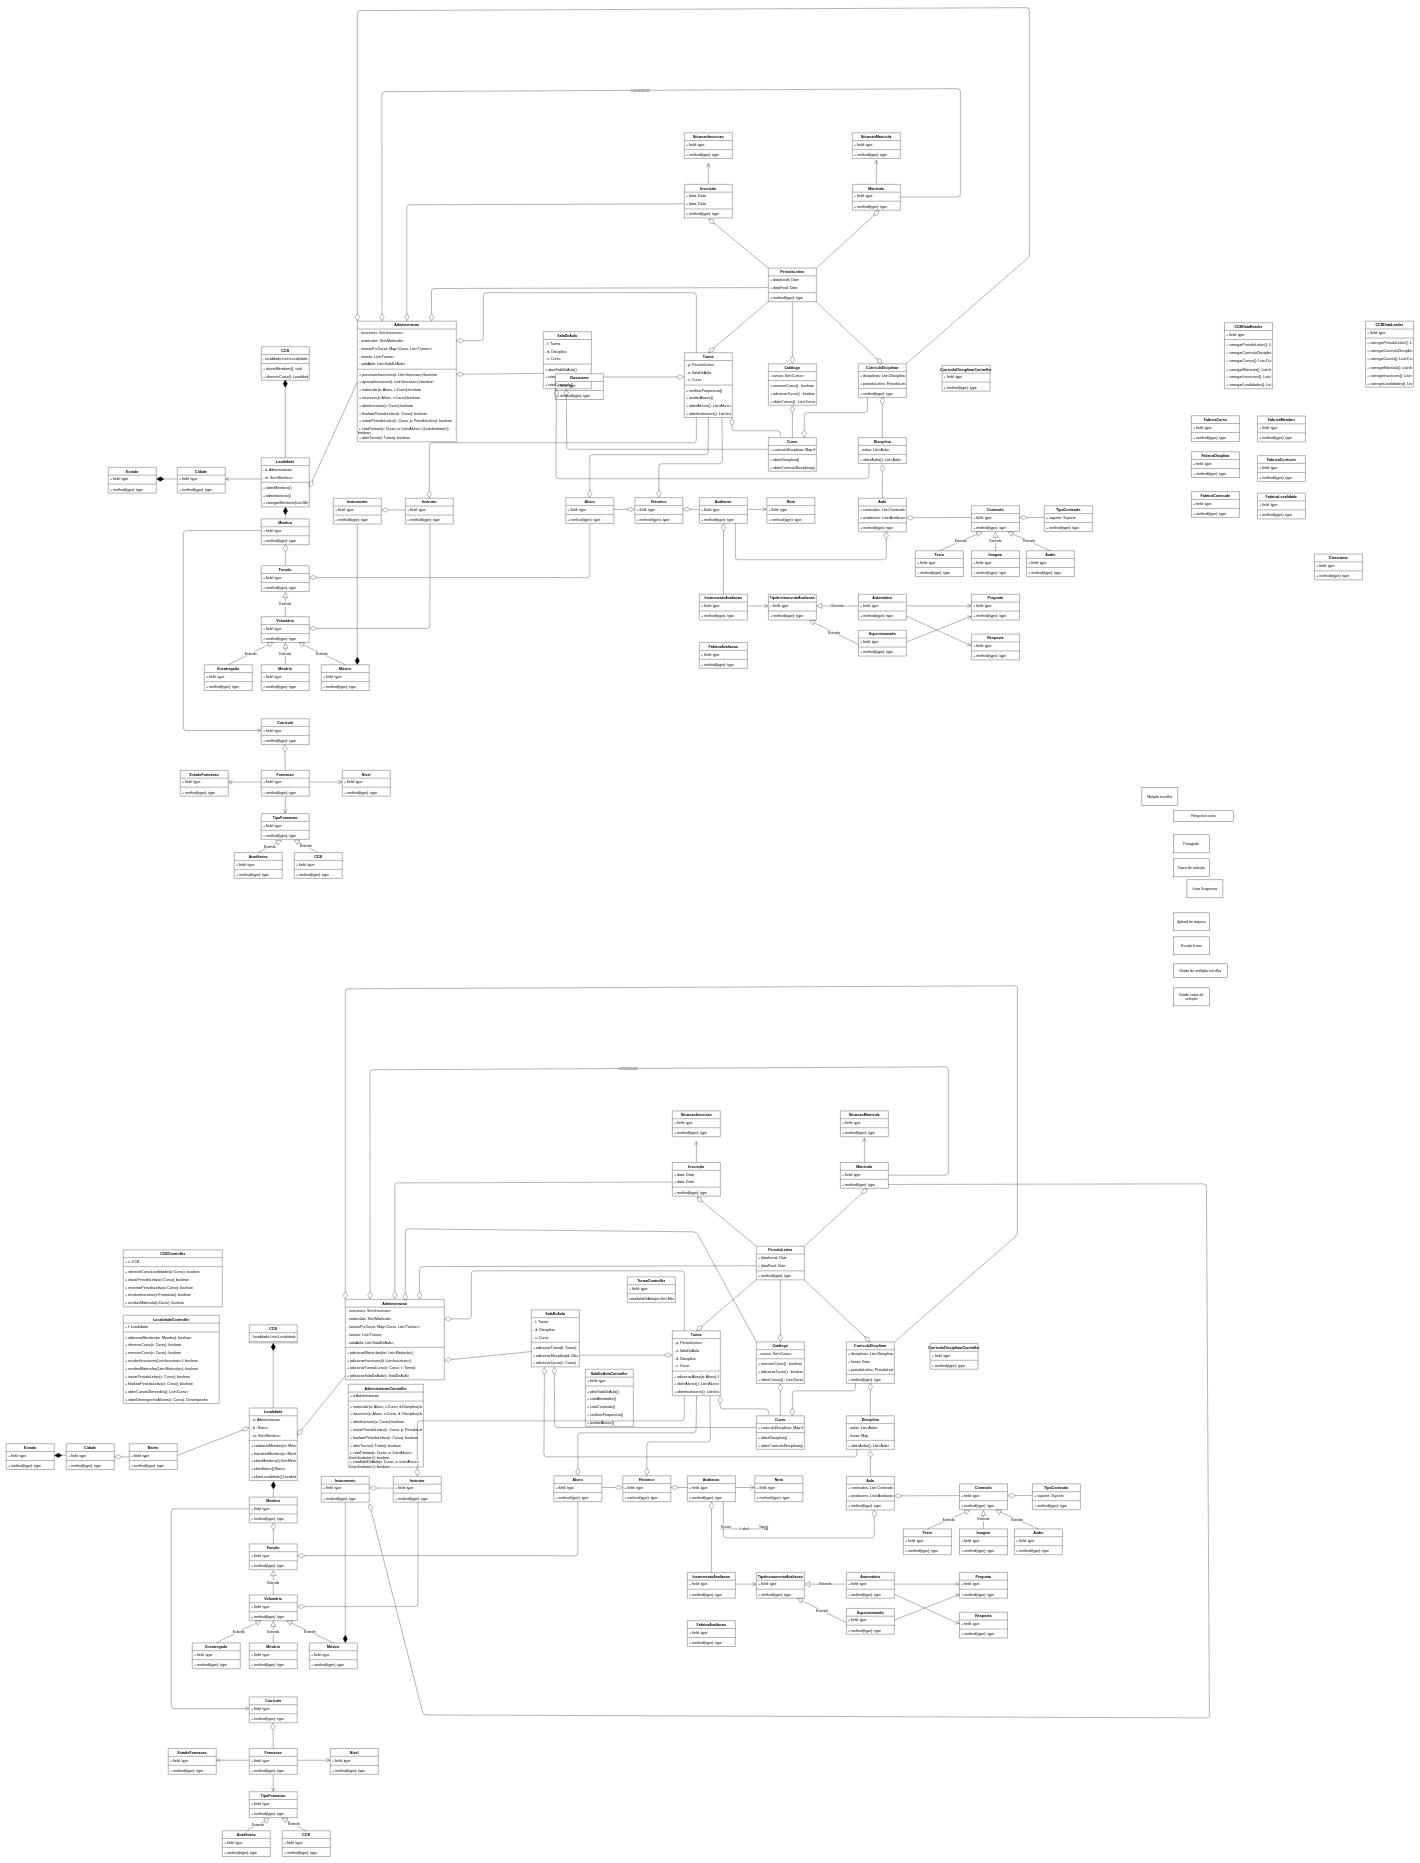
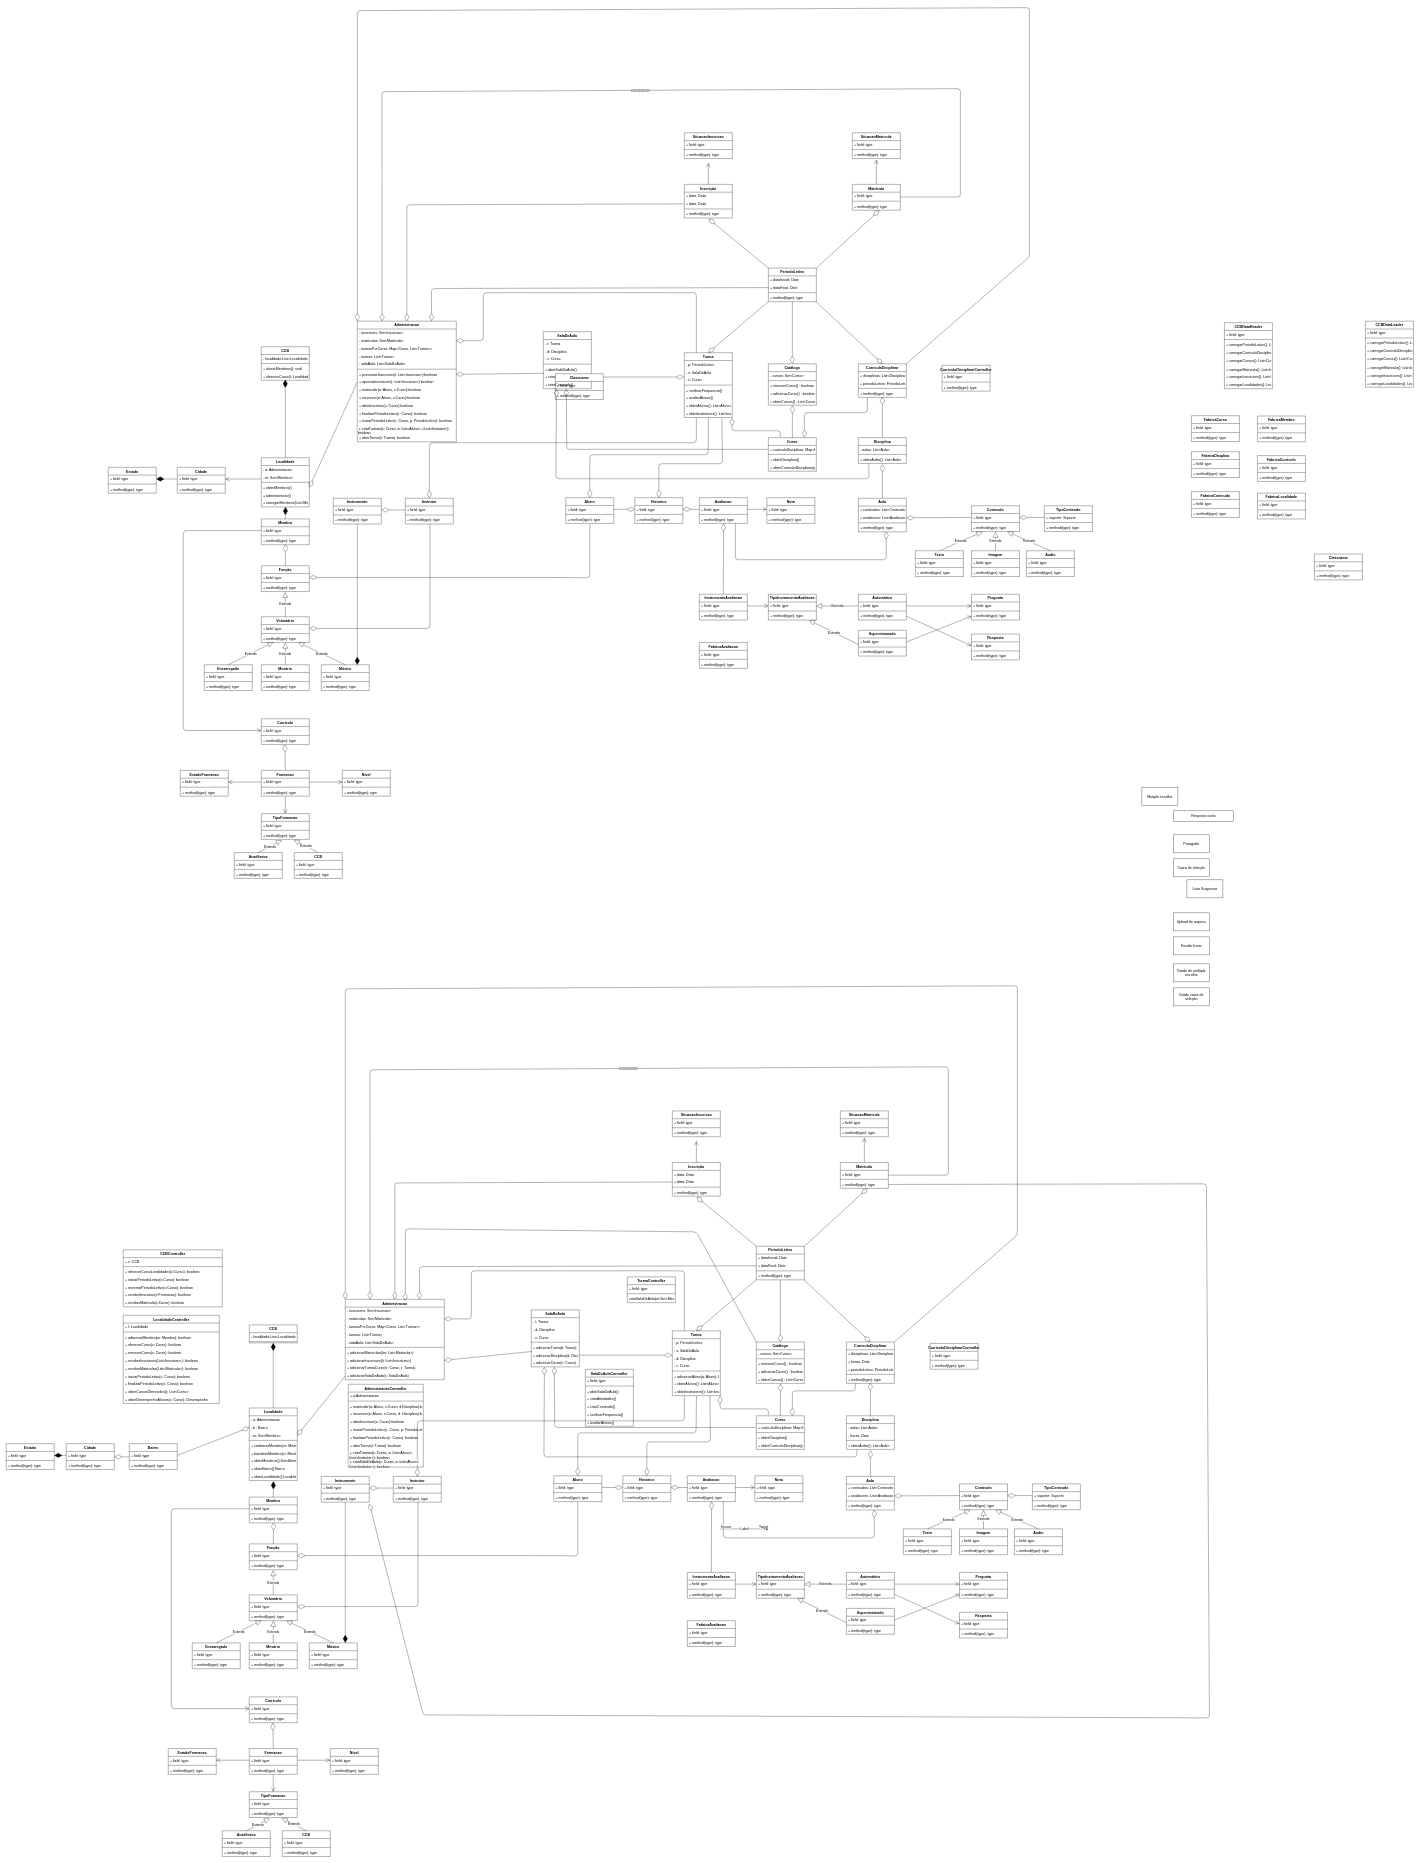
node "Grade de múltipla escolha": size 54x14 -> 36x18
node "- horas: Map": label "- horas: Map" -> "- horas: Date"
